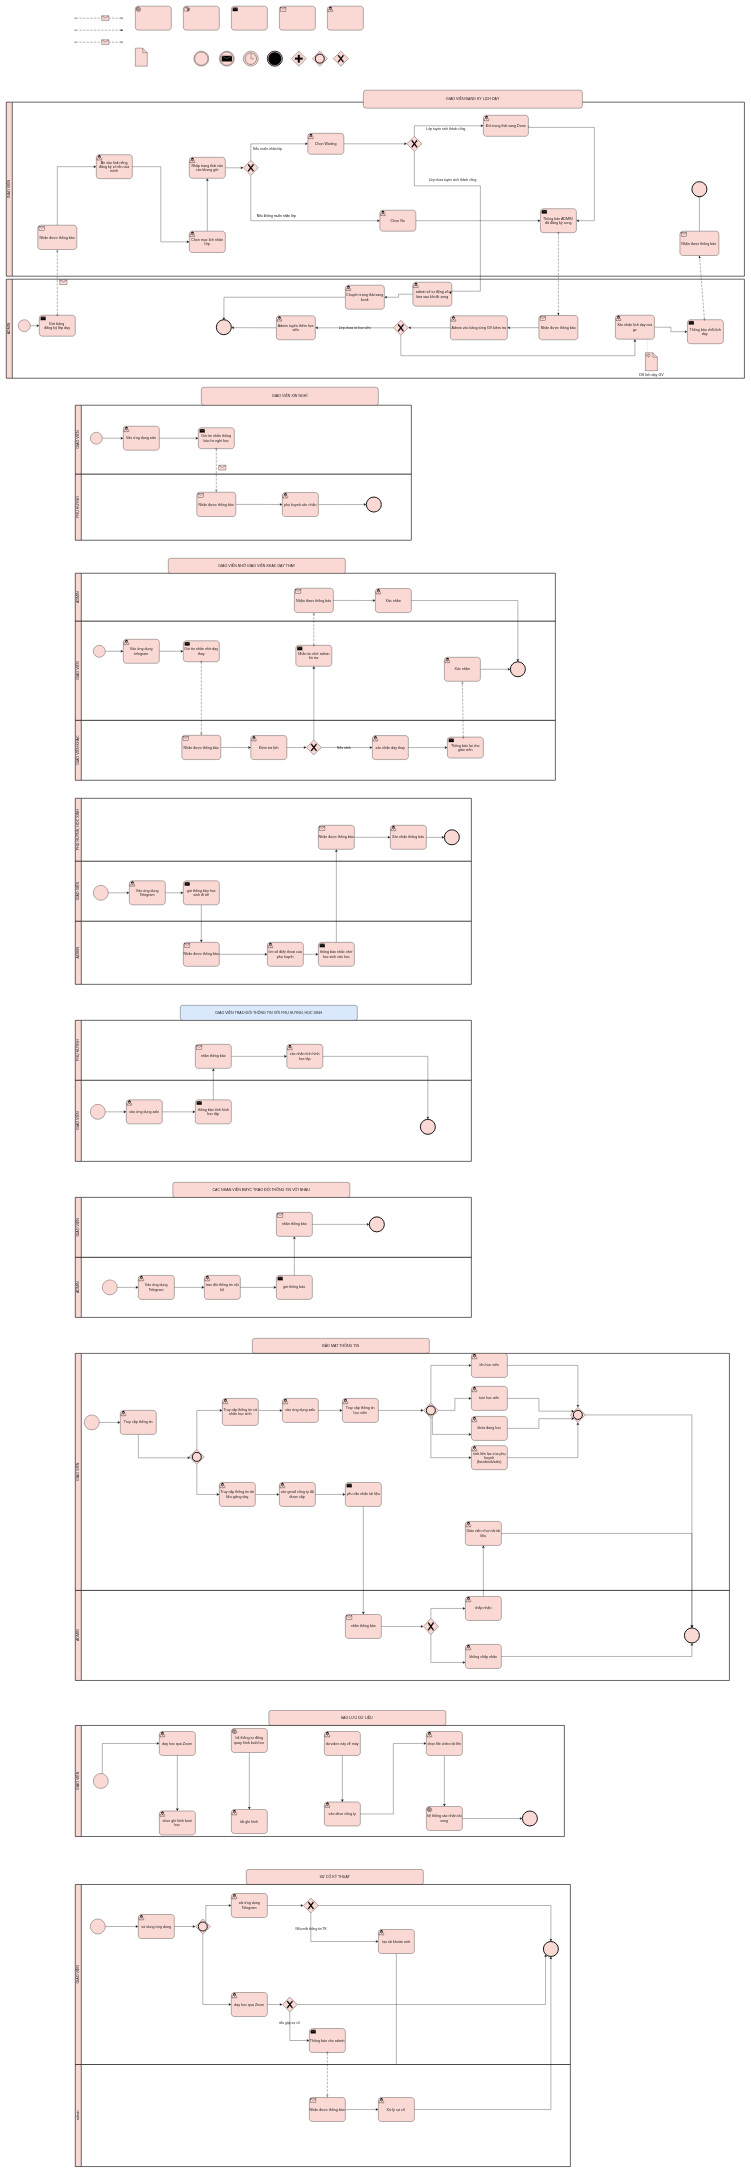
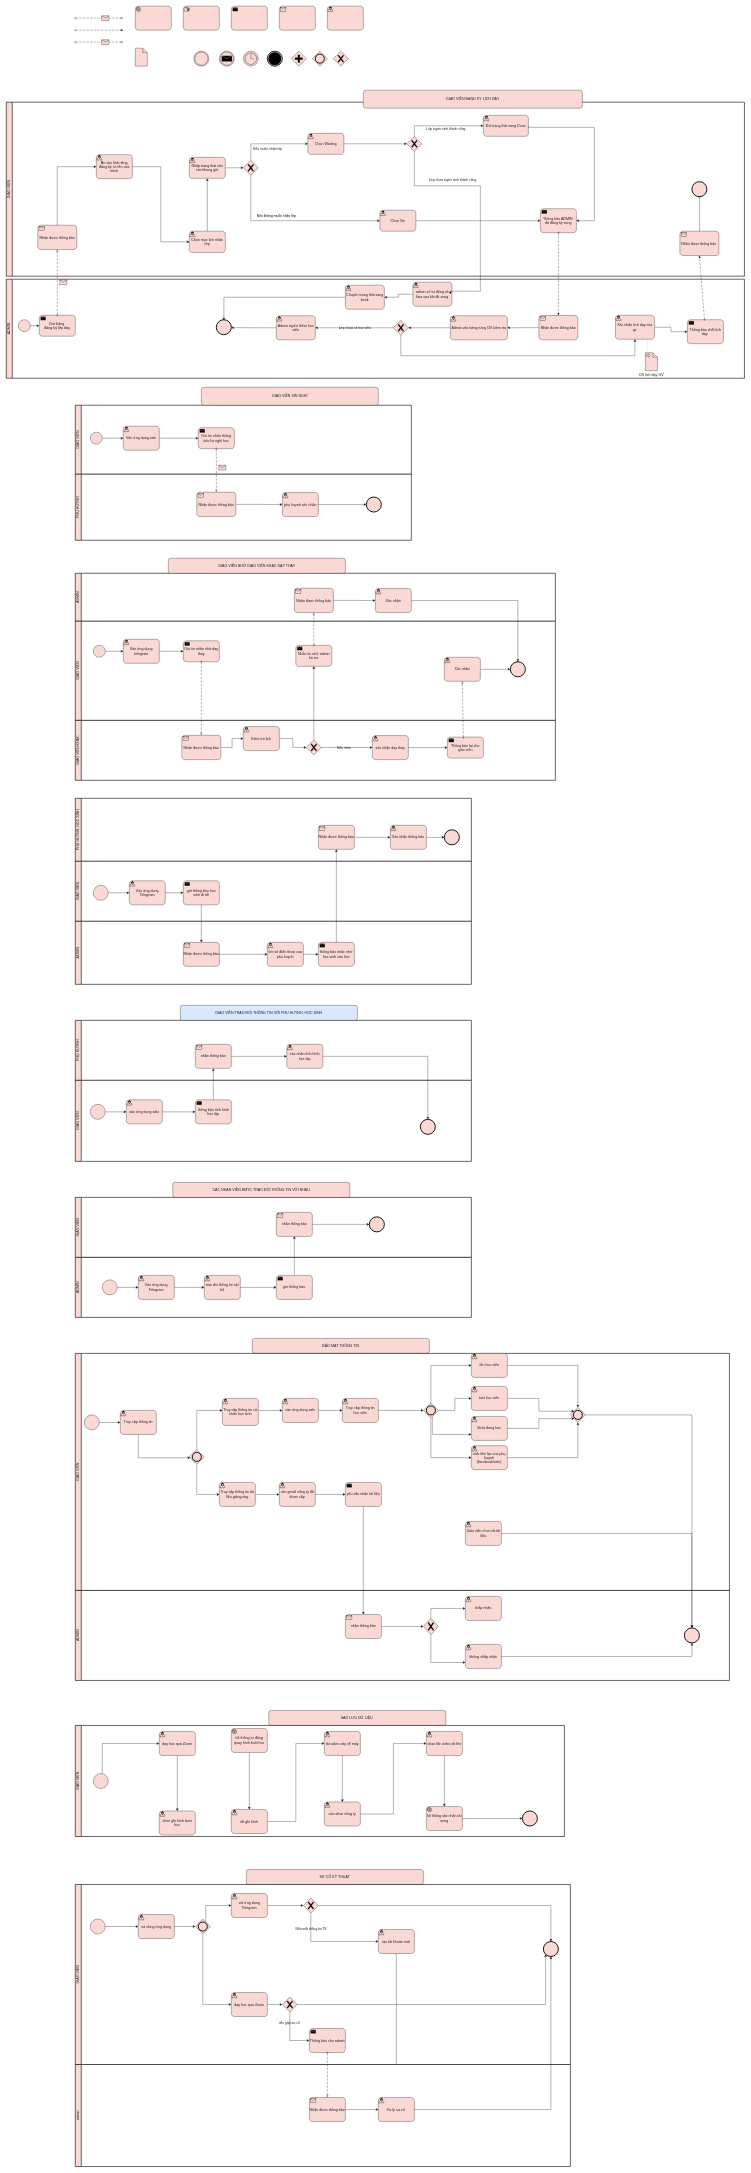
node "Kiểm tra lịch": moved (269, 747) -> (261, 738)
edge "chấp nhận" -> "Giáo viên chọn tải tài liệu": removed
edge "tắt ghi hình" -> "tải video này về máy": added
